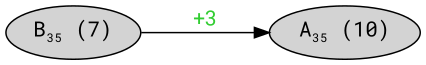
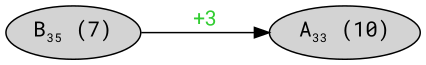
node "A": text "35" -> "33"
